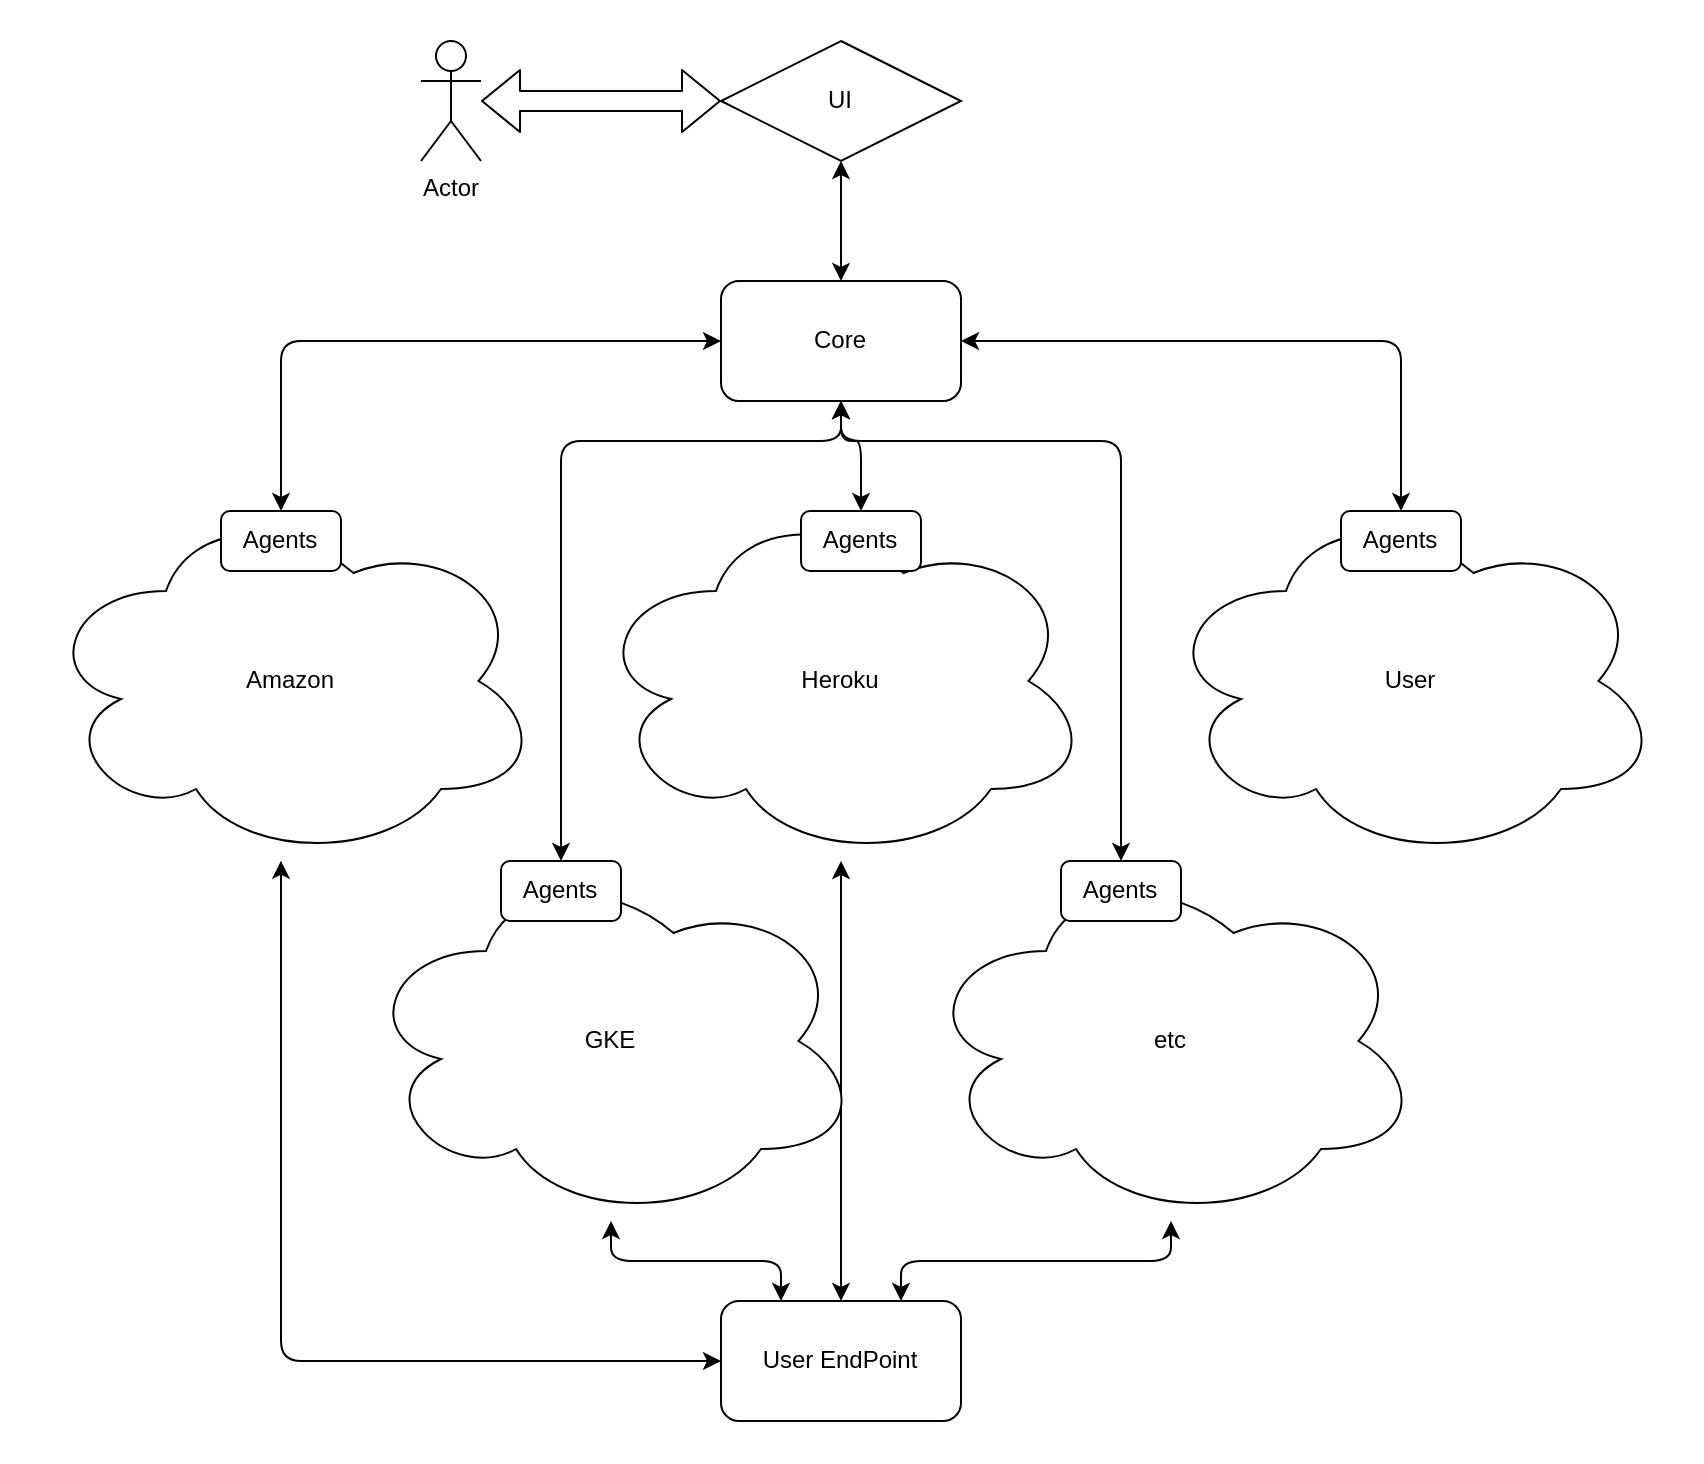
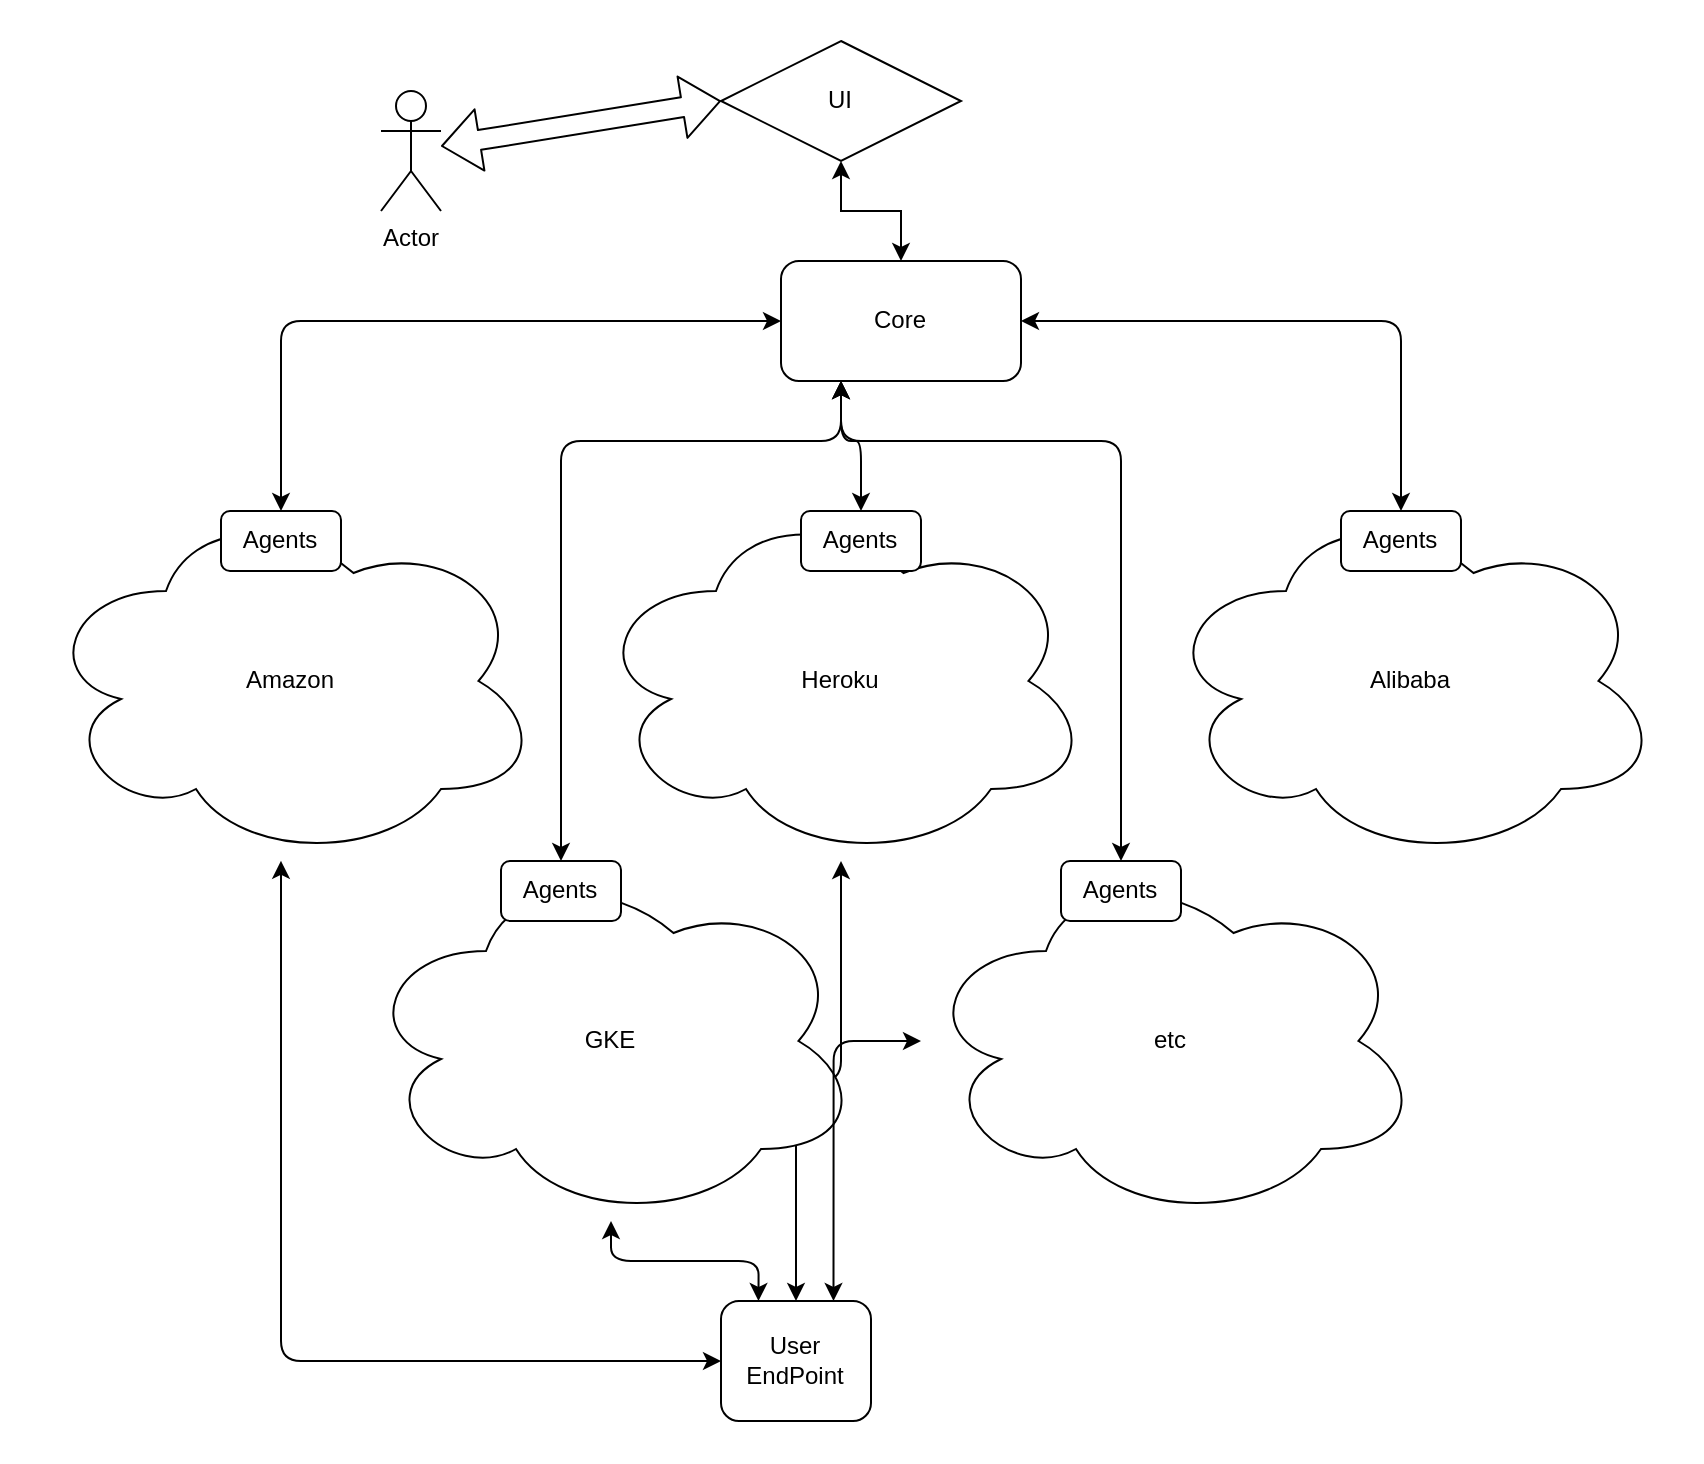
node "Actor": moved (451, 101) -> (411, 151)
node "Core": moved (841, 341) -> (901, 321)
node "User": label "User" -> "Alibaba"
node "User EndPoint": size 240x120 -> 150x120
